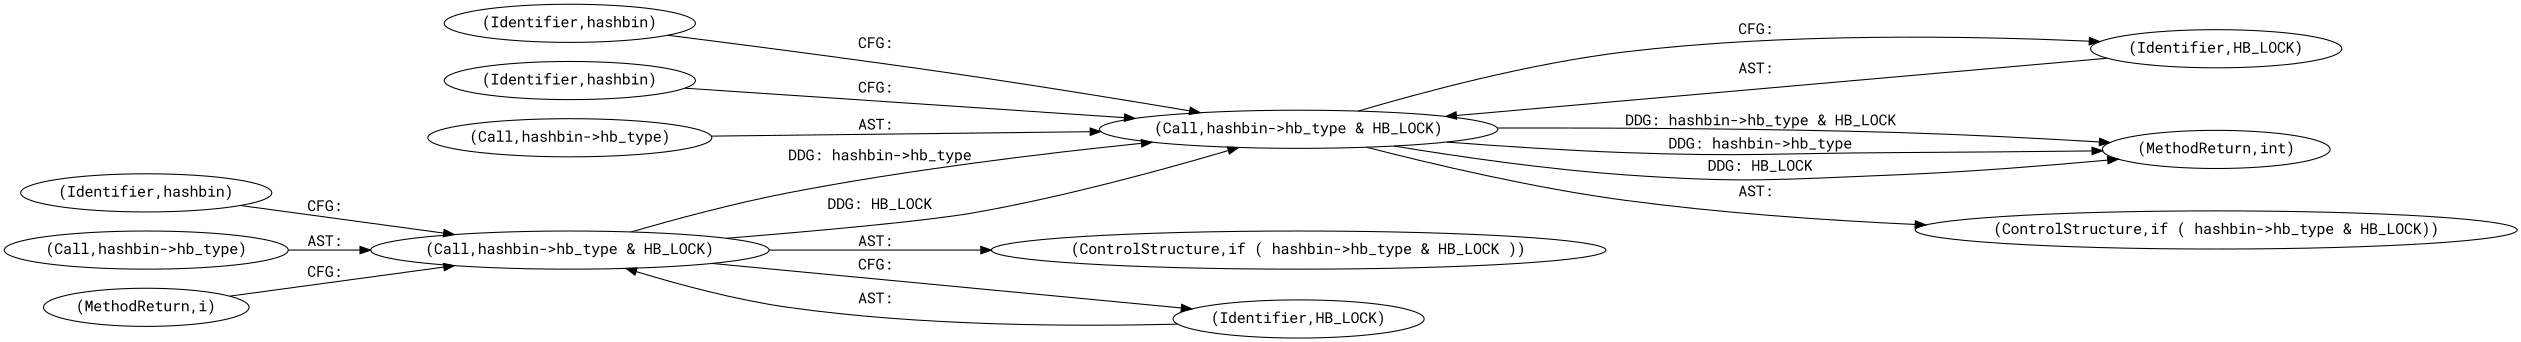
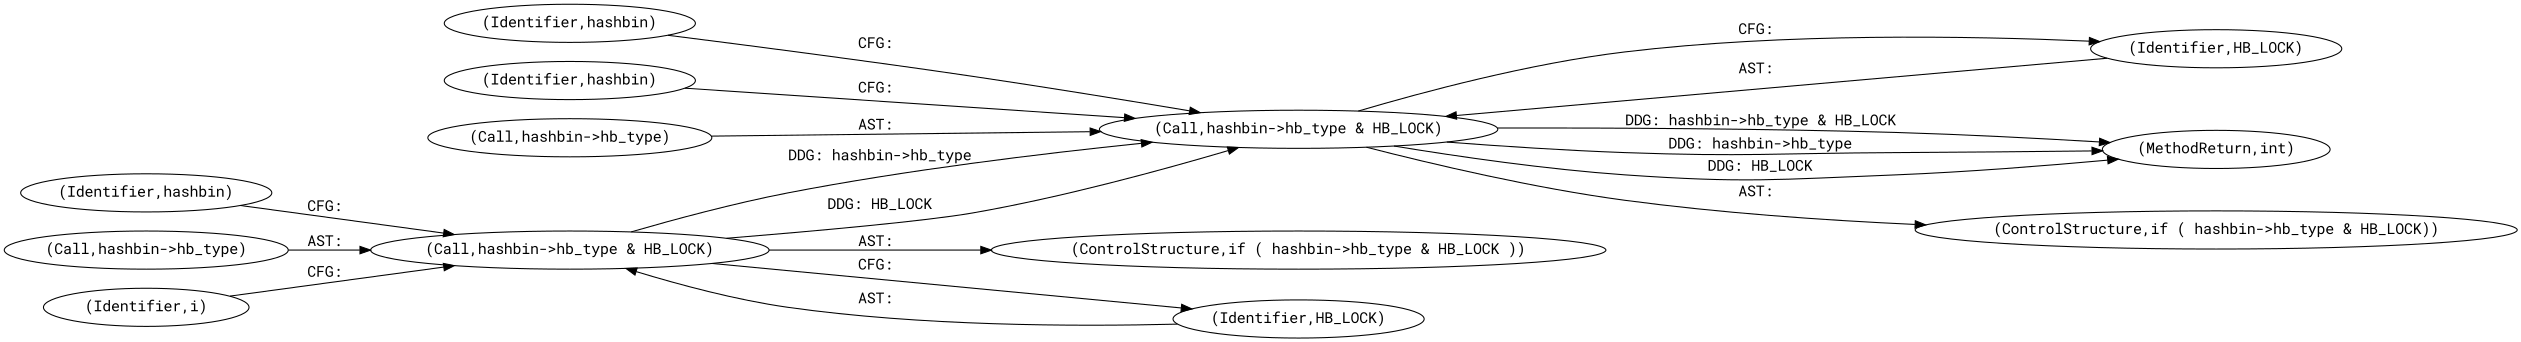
node "(MethodReturn,i)": label "(MethodReturn,i)" -> "(Identifier,i)"
